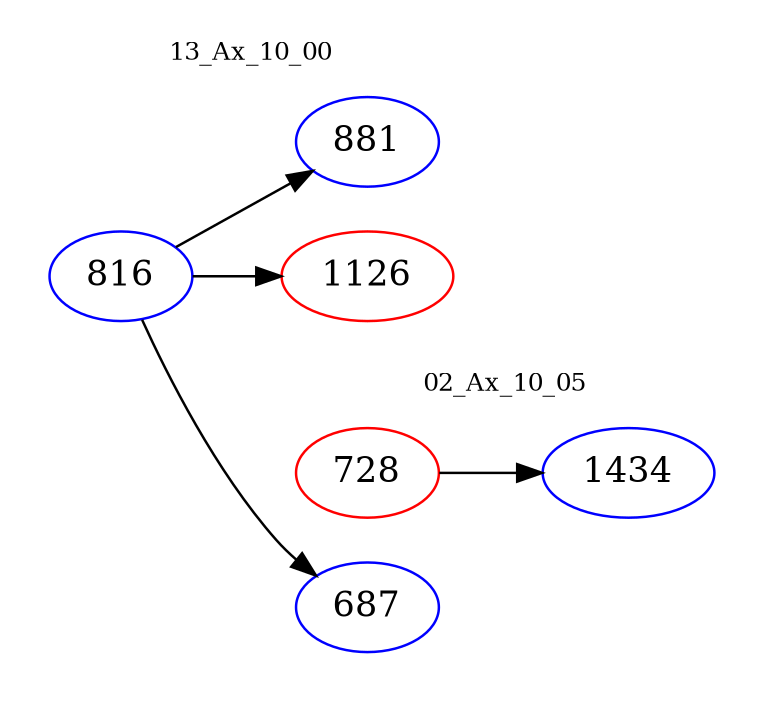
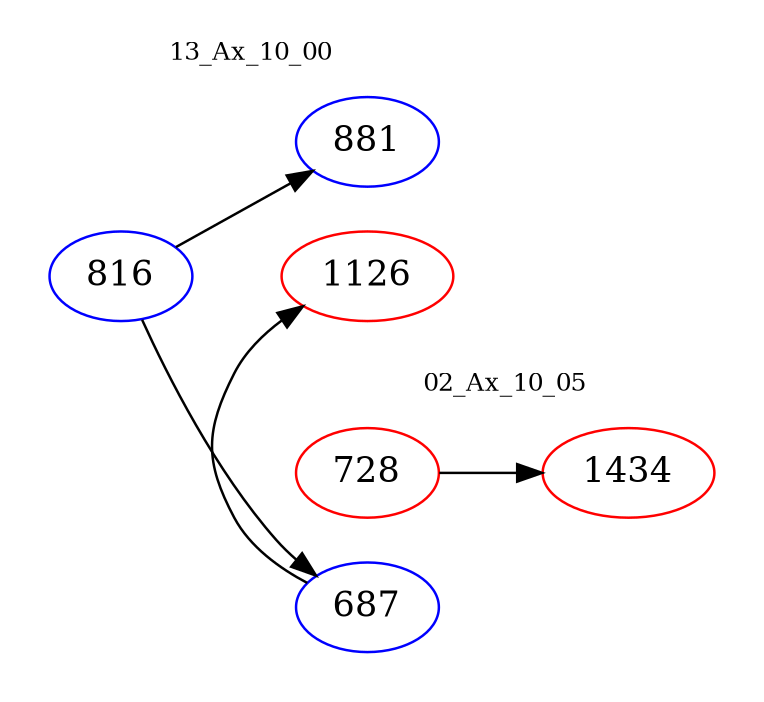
edge "816" -> "1126": now "687" -> "1126"
node "1434": color blue -> red
